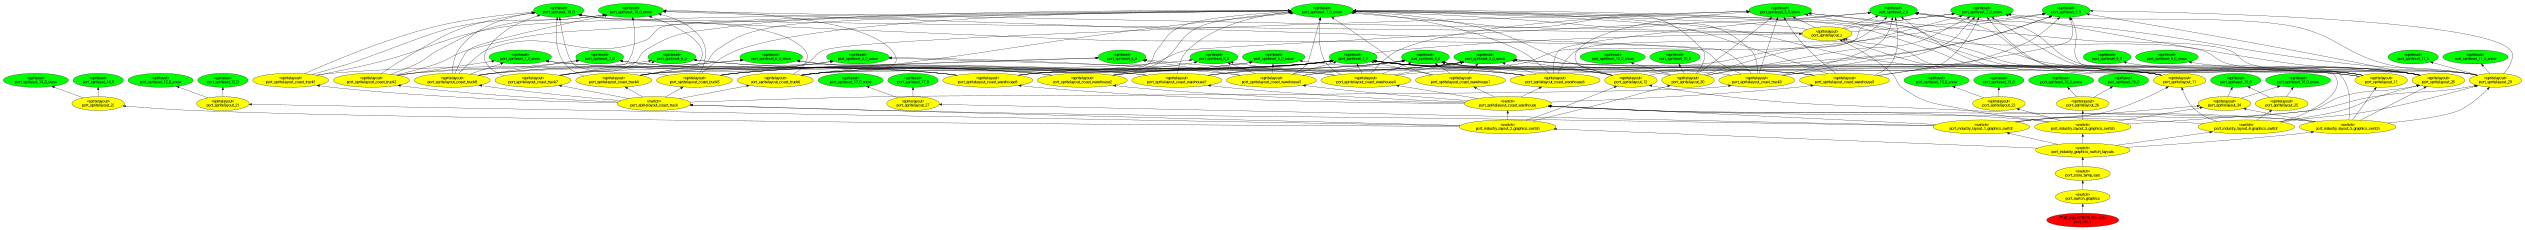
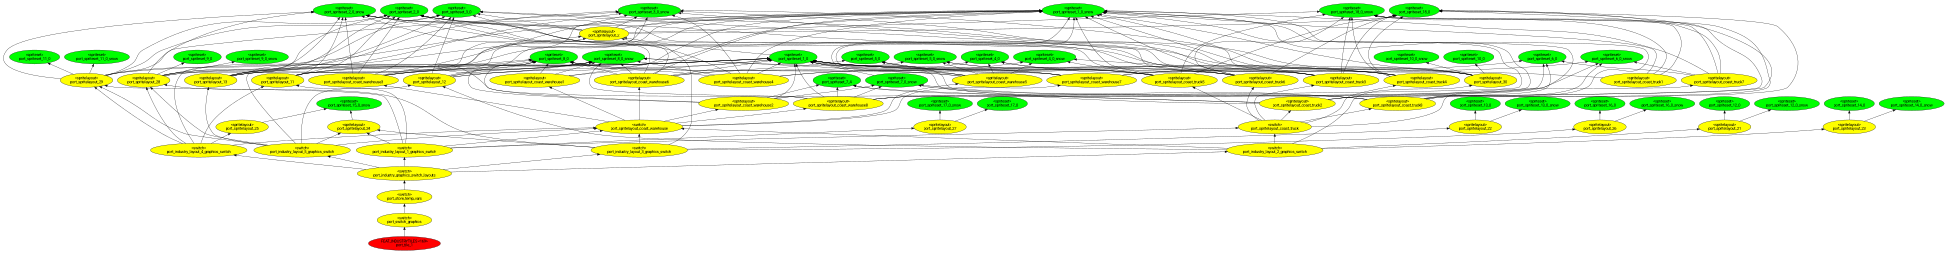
node "<spriteset> port_spriteset_7_0": label "<spriteset> port_spriteset_7_0" -> "<spriteset> port_spriteset_7_4"
edge "<spritelayout> port_spritelayout_coast_truck7" -> "<spriteset> port_spriteset_1_0": now "<spriteset> port_spriteset_7_0_snow" -> "<spriteset> port_spriteset_1_0"
node "<spriteset> port_spriteset_15_0": removed
edge "<switch> port_spritelayout_coast_warehouse" -> "<spritelayout> port_spritelayout_coast_warehouse4": removed
edge "<switch> port_spritelayout_coast_truck" -> "<spritelayout> port_spritelayout_coast_truck1": removed
